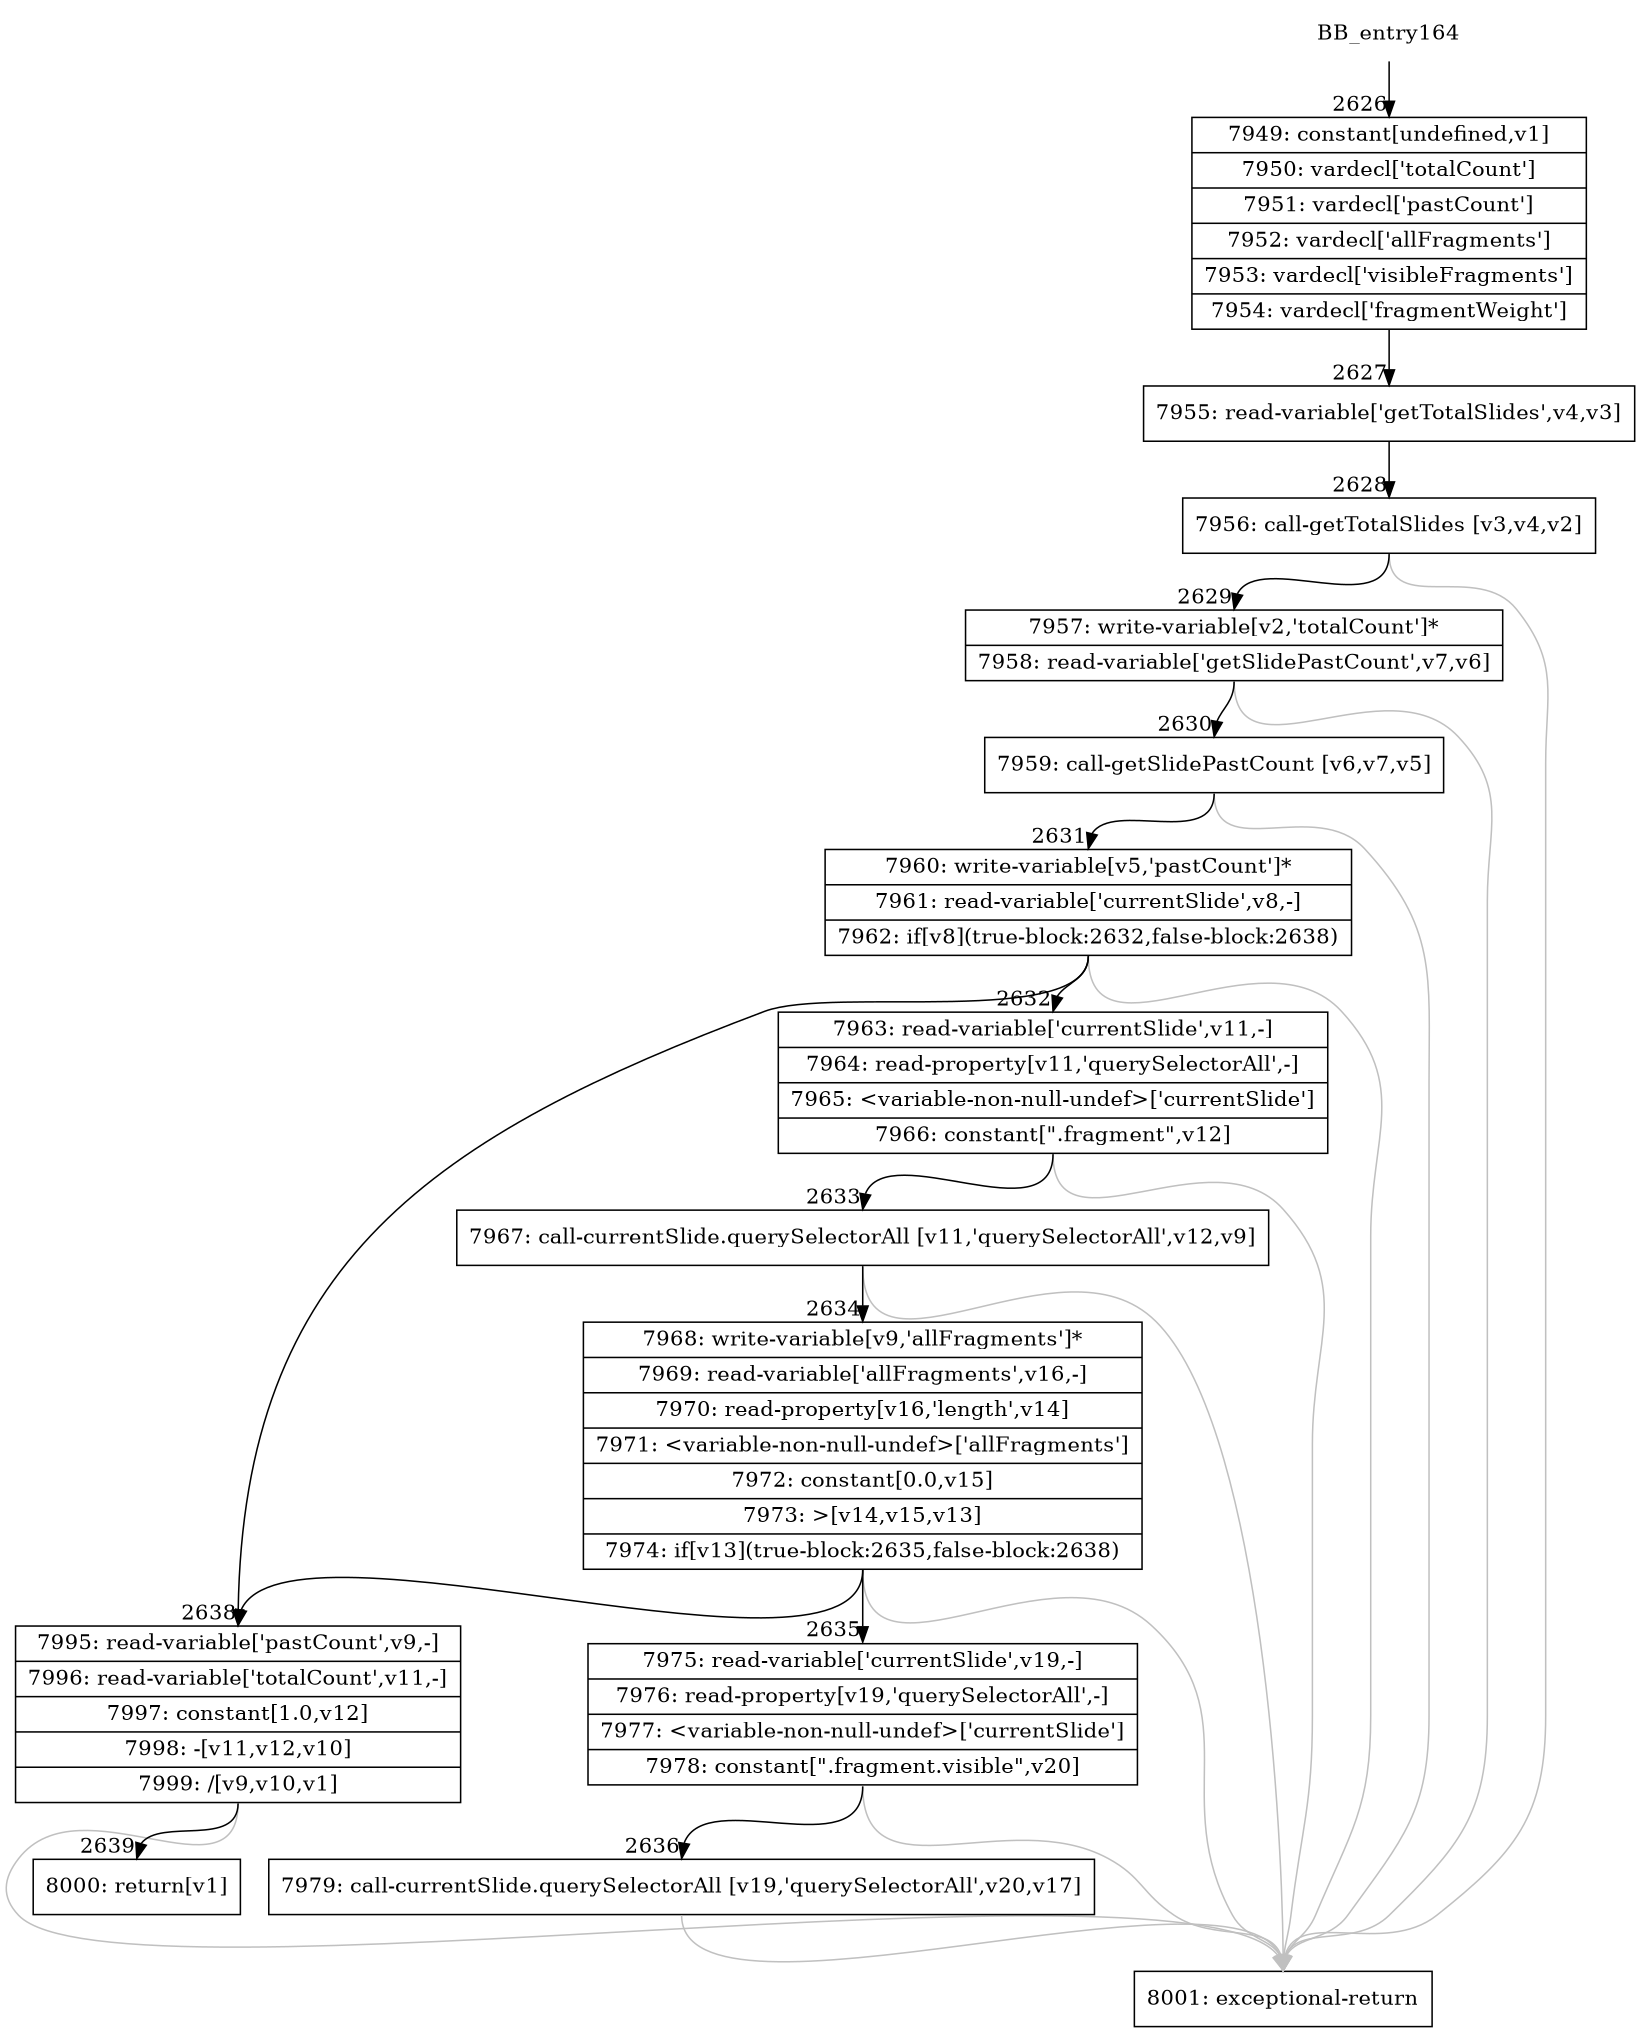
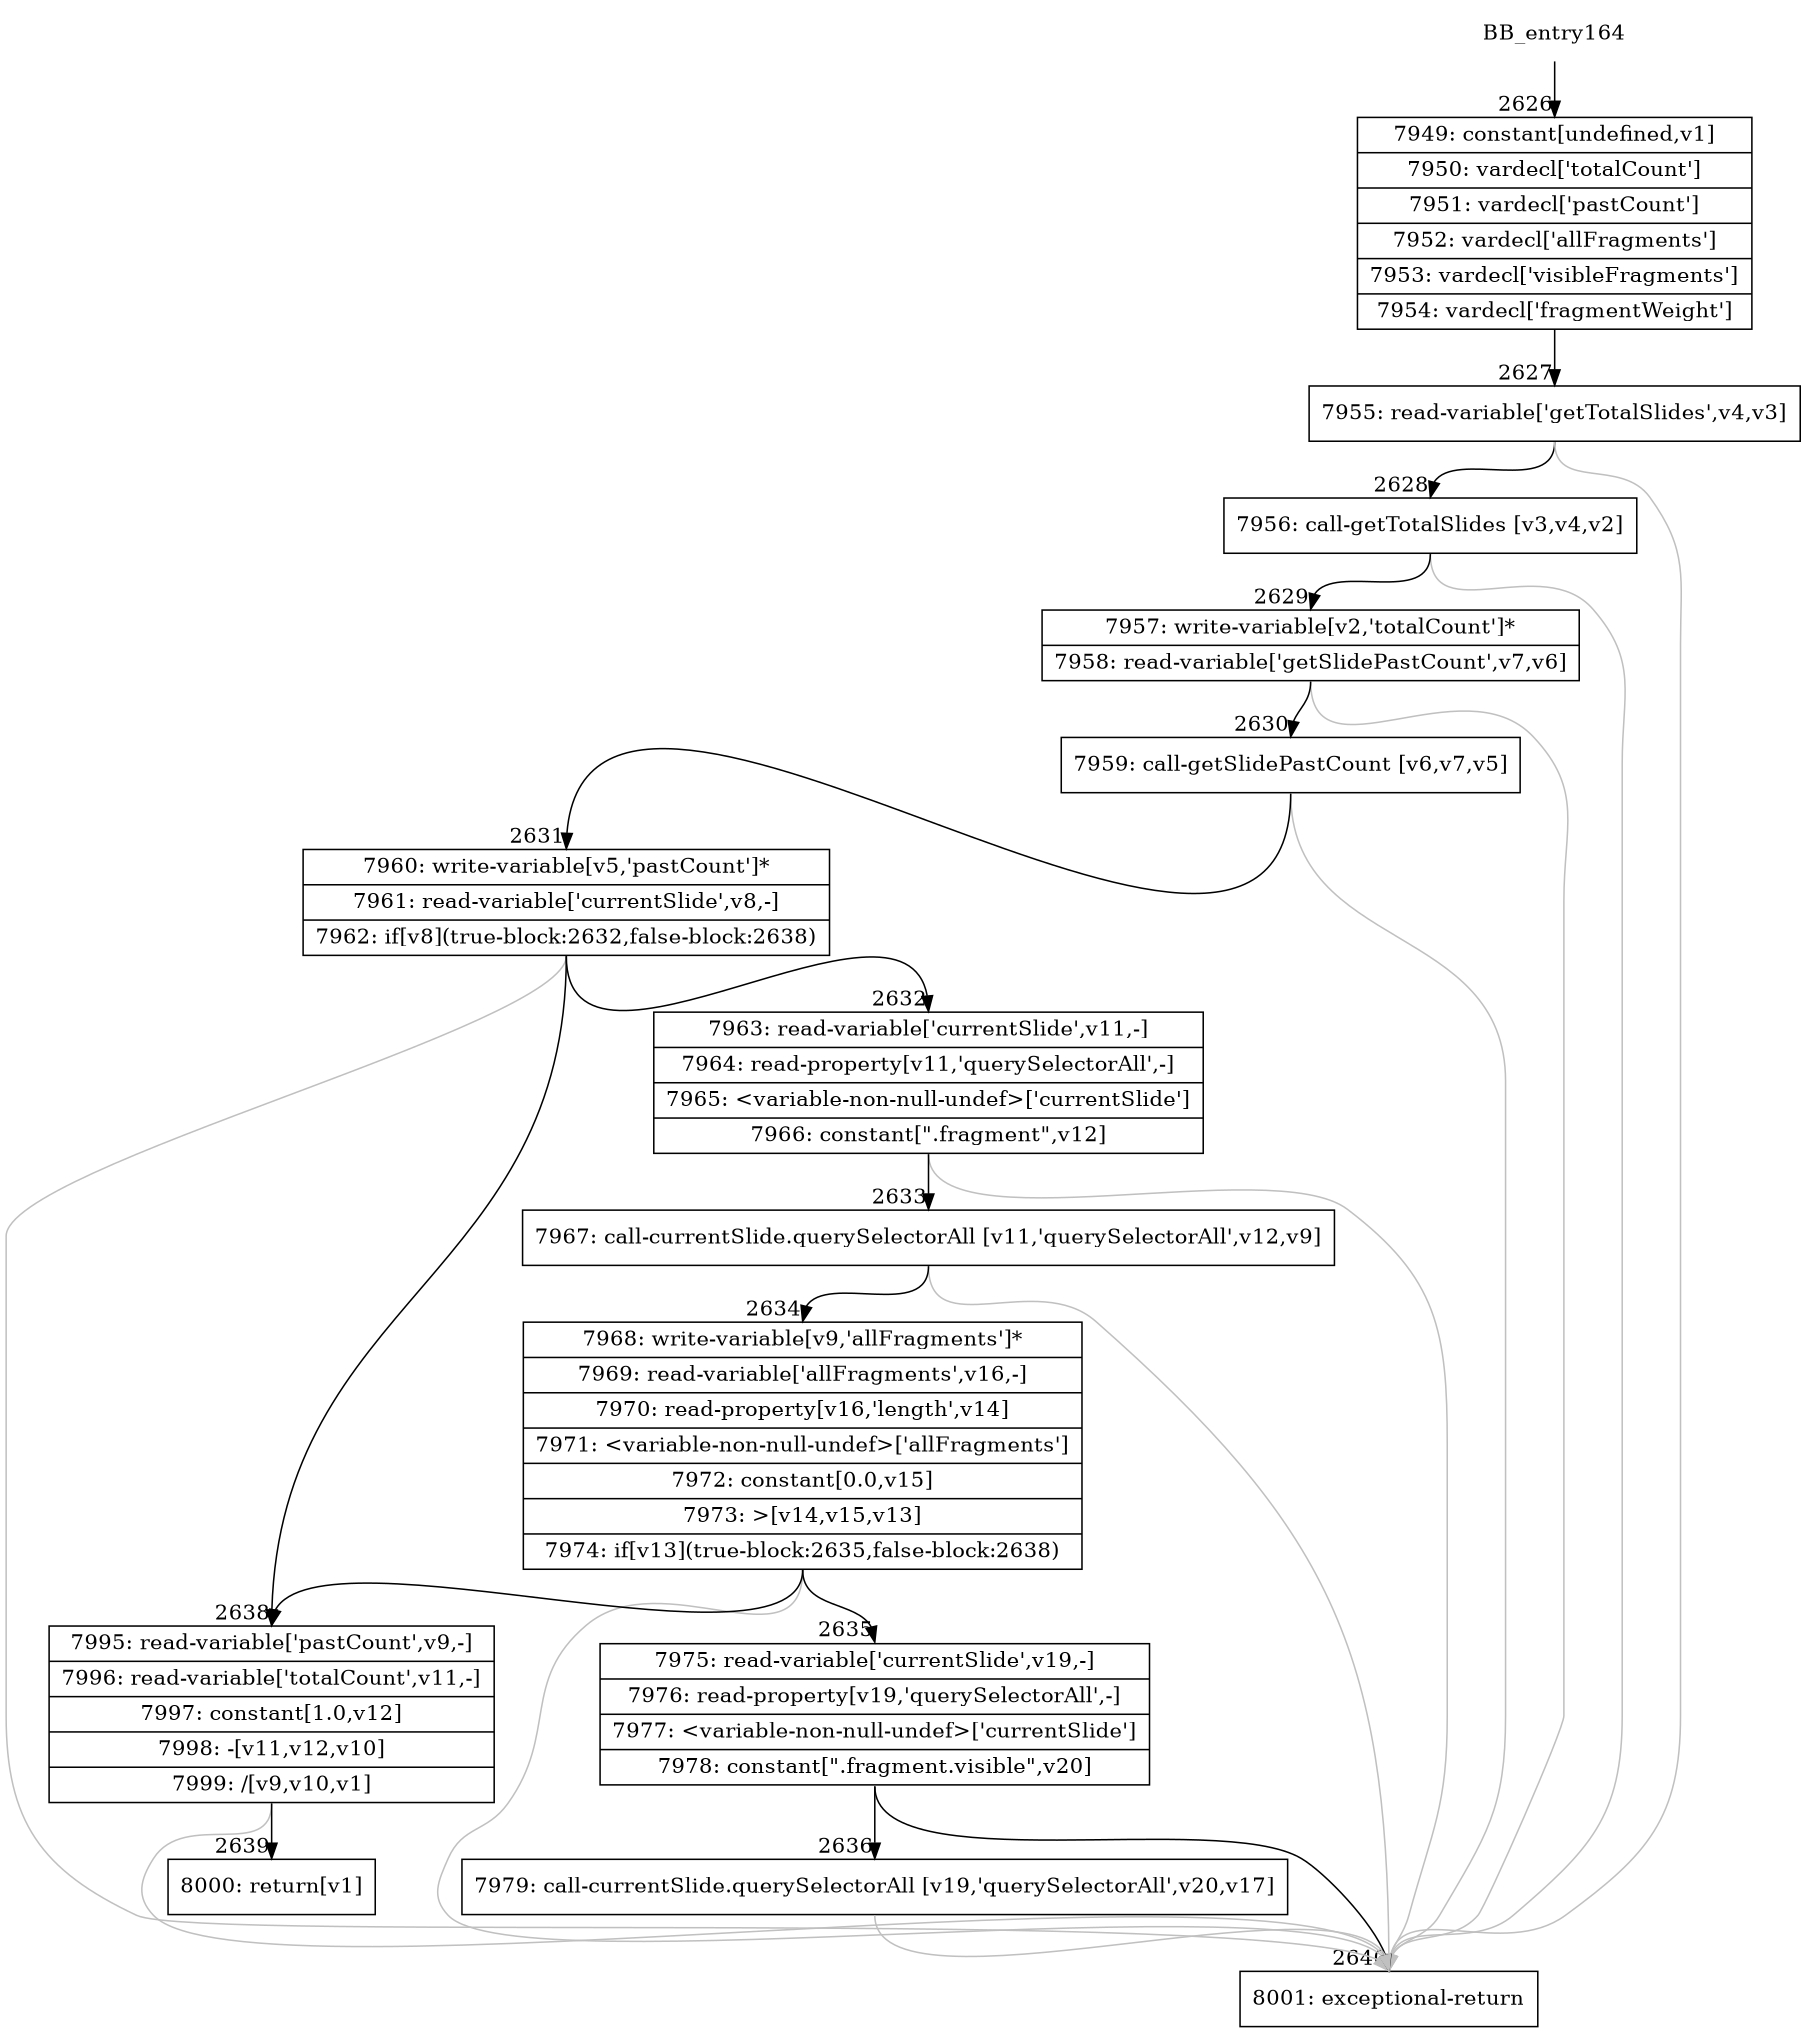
edge "7955: read-variable['getTotalSlides',v4,v3]" -> "8001: exceptional-return": added
edge "7975: read-variable['currentSlide',v19,-]" -> "8001: exceptional-return": color gray -> black
